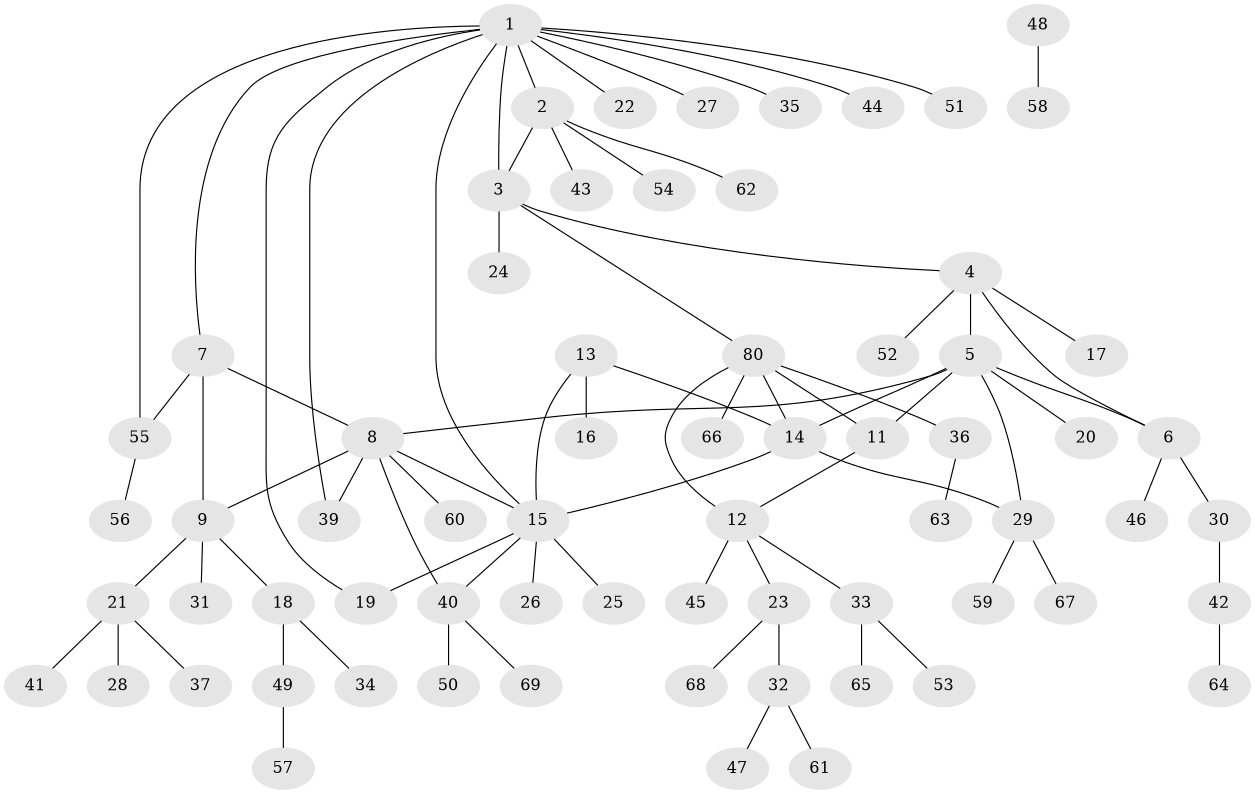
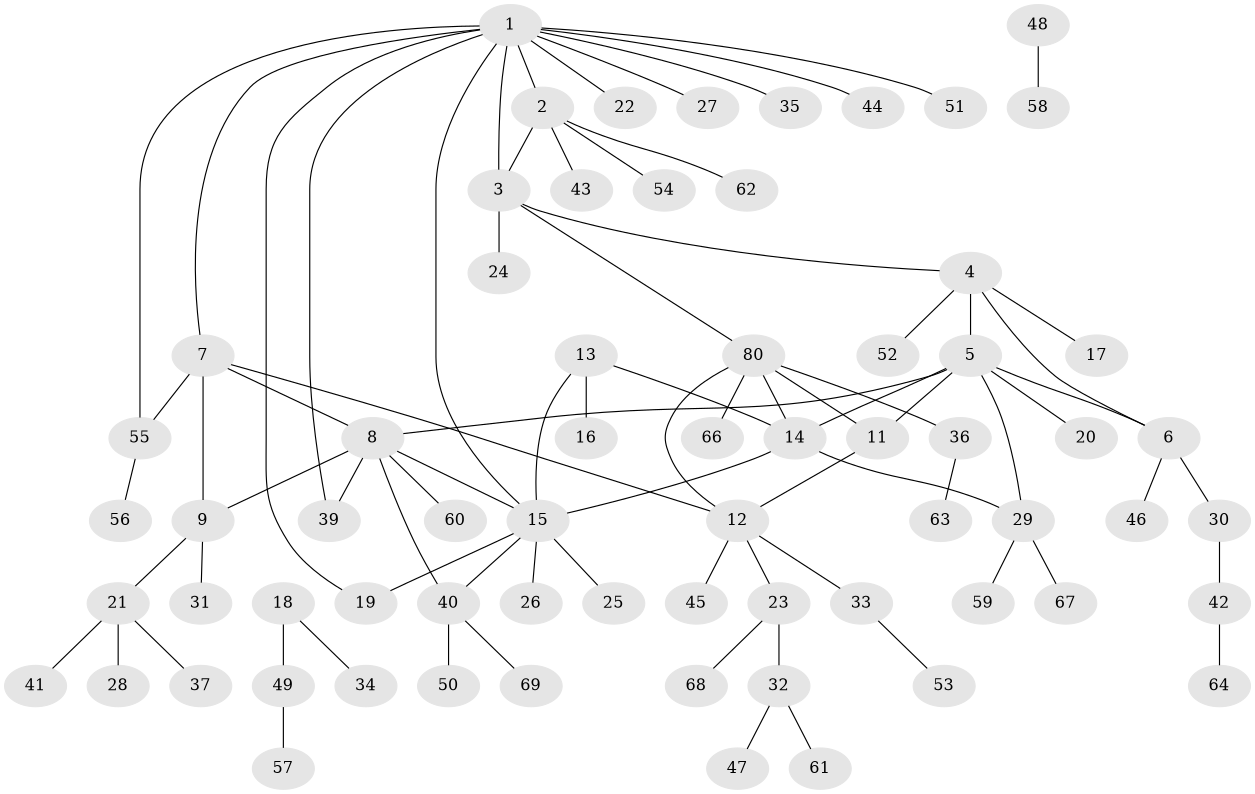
edge "7" -- "12": added
edge "9" -- "18": removed
node "65": removed
